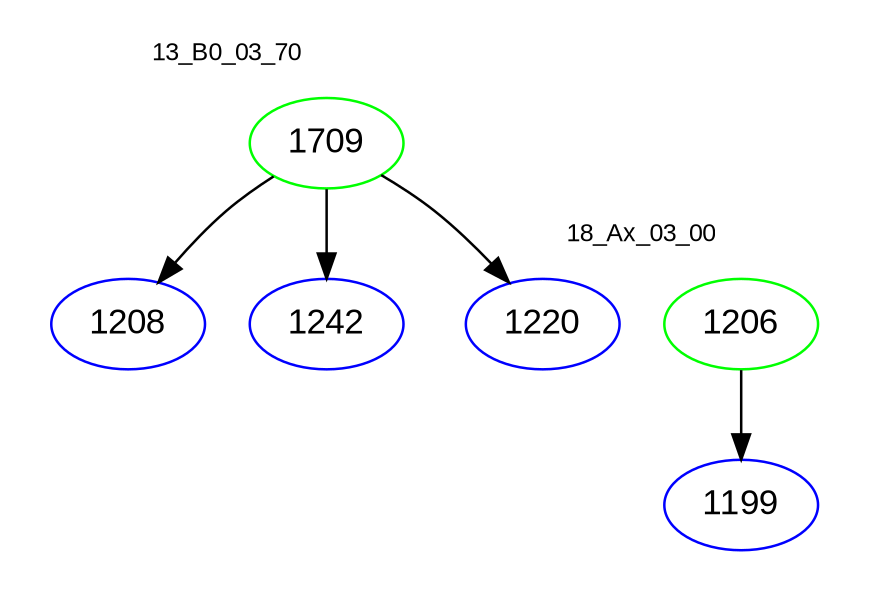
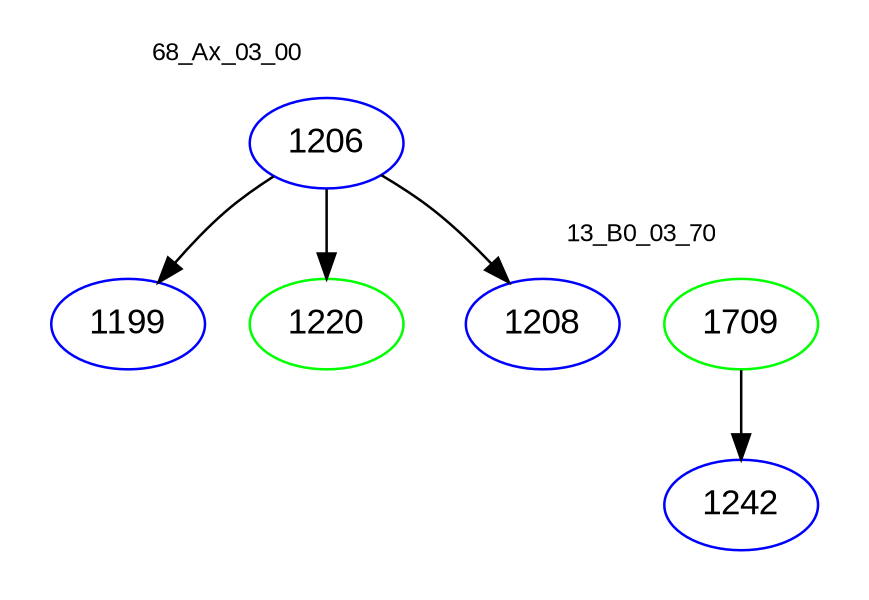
edge "1709" -> "1208": now "1206" -> "1208"
edge "1709" -> "1220": now "1206" -> "1220"
cluster "18_Ax_03_00": label "18_Ax_03_00" -> "68_Ax_03_00"
node "1220": color blue -> green
node "1206": color green -> blue
